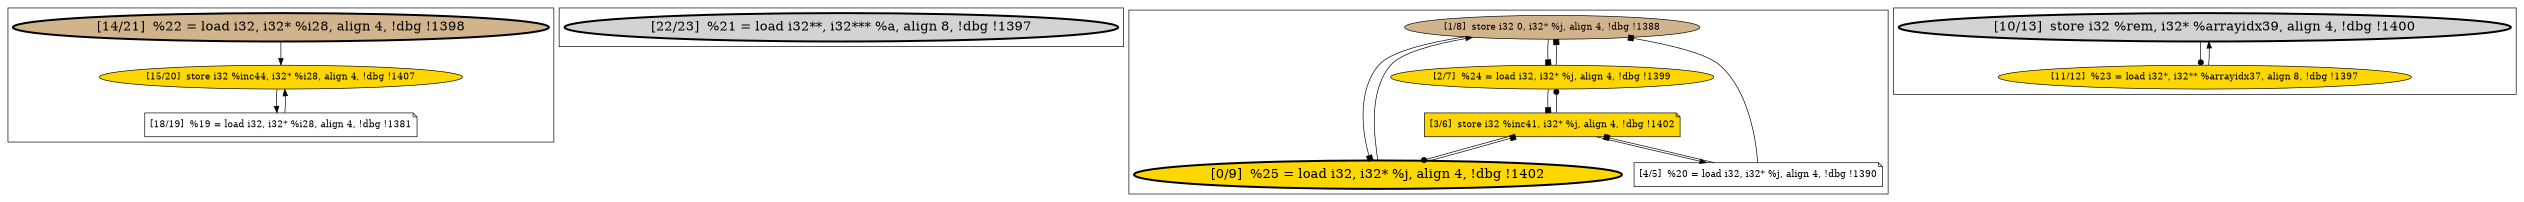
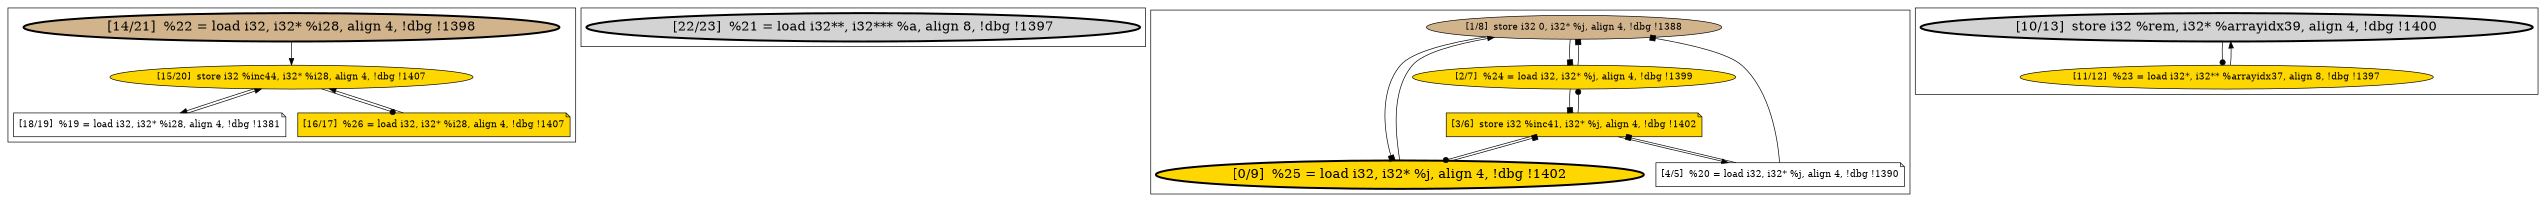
node "[16/17]  %26 = load i32, i32* %i28, align 4, !dbg !1407": added
